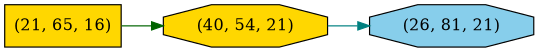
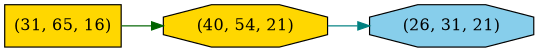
node "(21, 65, 16)": label "(21, 65, 16)" -> "(31, 65, 16)"
node "(26, 81, 21)": label "(26, 81, 21)" -> "(26, 31, 21)"
